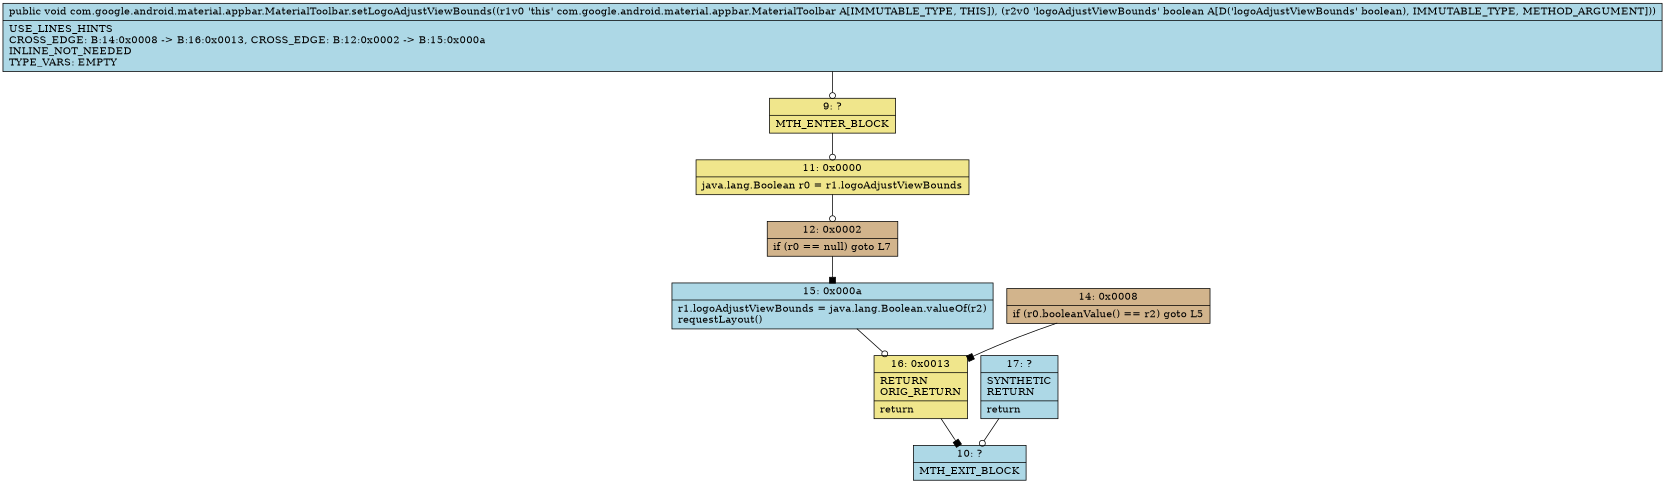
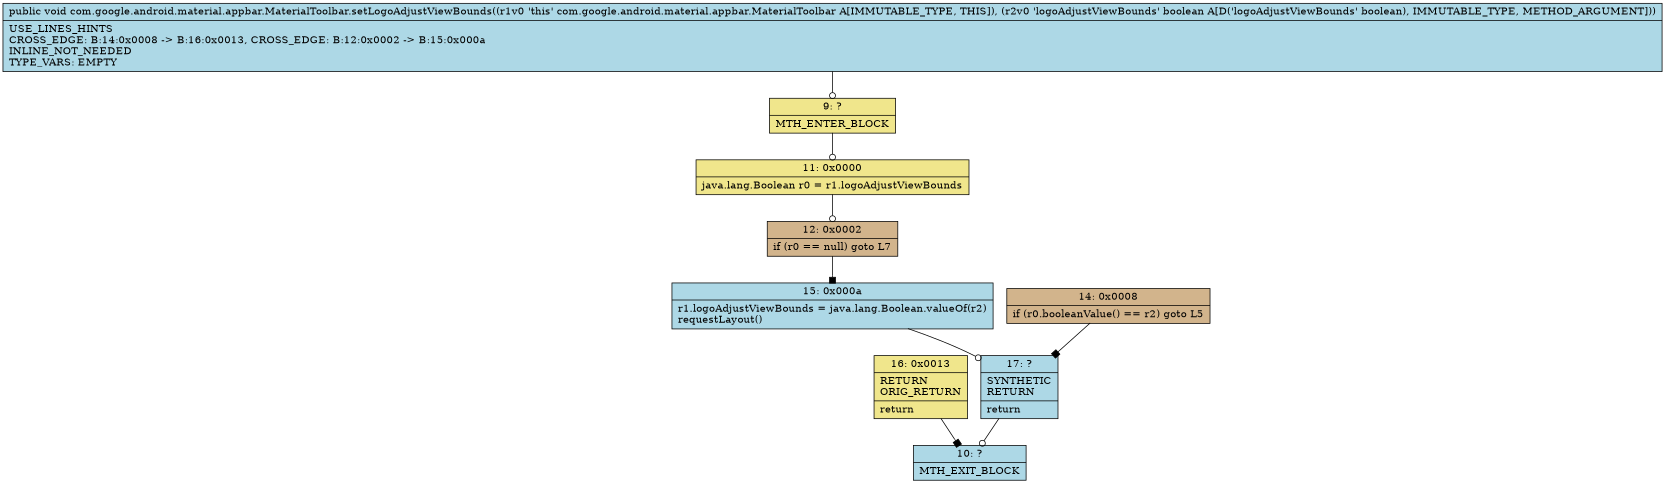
edge "14: 0x0008" -> "16: 0x0013": now "14: 0x0008" -> "17: ?"
edge "15: 0x000a" -> "16: 0x0013": now "15: 0x000a" -> "17: ?"
